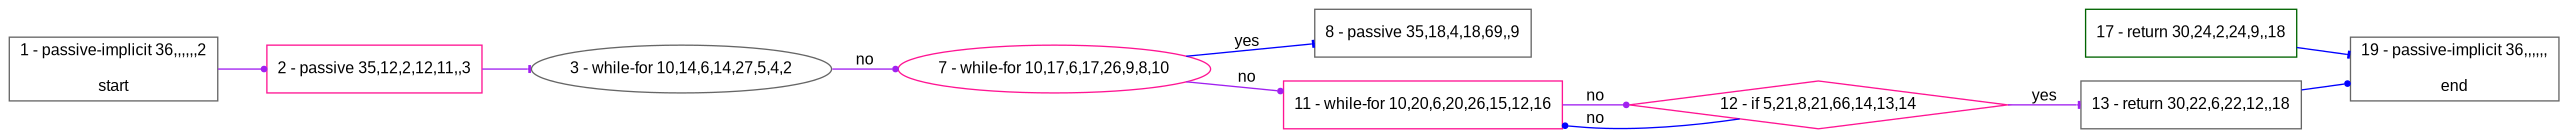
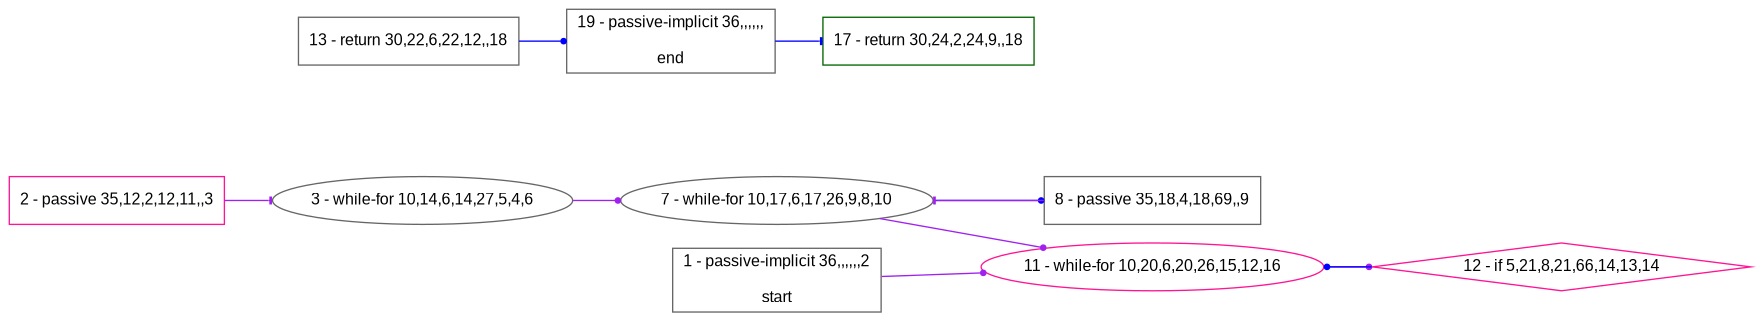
edge "7 - while-for 10,17,6,17,26,9,8,10" -> "8 - passive 35,18,4,18,69,,9": arrowhead tee -> dot
edge "17 - return 30,24,2,24,9,,18" -> "19 - passive-implicit 36,,,,,, end": reversed
edge "1 - passive-implicit 36,,,,,,2 start" -> "2 - passive 35,12,2,12,11,,3": now "1 - passive-implicit 36,,,,,,2 start" -> "11 - while-for 10,20,6,20,26,15,12,16"
node "3 - while-for 10,14,6,14,27,5,4,2": label "3 - while-for 10,14,6,14,27,5,4,2" -> "3 - while-for 10,14,6,14,27,5,4,6"
node "7 - while-for 10,17,6,17,26,9,8,10": color deeppink -> gray40
edge "7 - while-for 10,17,6,17,26,9,8,10" -> "11 - while-for 10,20,6,20,26,15,12,16": label "no" -> "yes"
edge "11 - while-for 10,20,6,20,26,15,12,16" -> "12 - if 5,21,8,21,66,14,13,14": label "no" -> "yes"
node "11 - while-for 10,20,6,20,26,15,12,16": shape box -> ellipse
edge "12 - if 5,21,8,21,66,14,13,14" -> "13 - return 30,22,6,22,12,,18": removed, label "yes"
edge "8 - passive 35,18,4,18,69,,9" -> "7 - while-for 10,17,6,17,26,9,8,10": added
